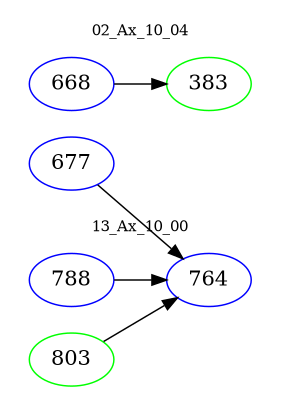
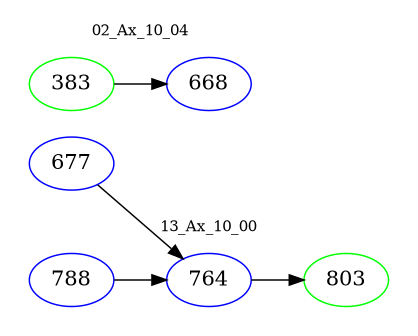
edge "668" -> "383": reversed
edge "803" -> "764": reversed
